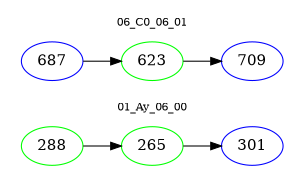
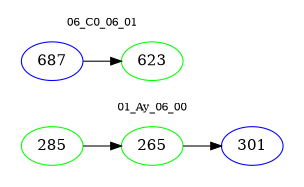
node "709": removed
node "288": label "288" -> "285"
